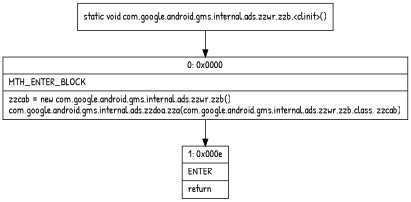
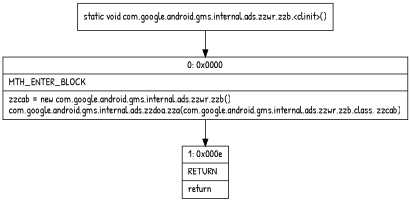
node "1: 0x000e": text "ENTER" -> "RETURN"
